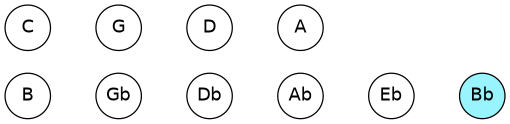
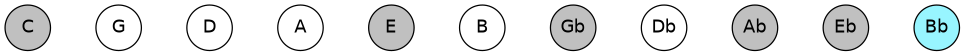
node "C": fillcolor white -> gray
node "E": added
node "Gb": fillcolor white -> gray
node "Ab": fillcolor white -> gray
node "Eb": fillcolor white -> gray
